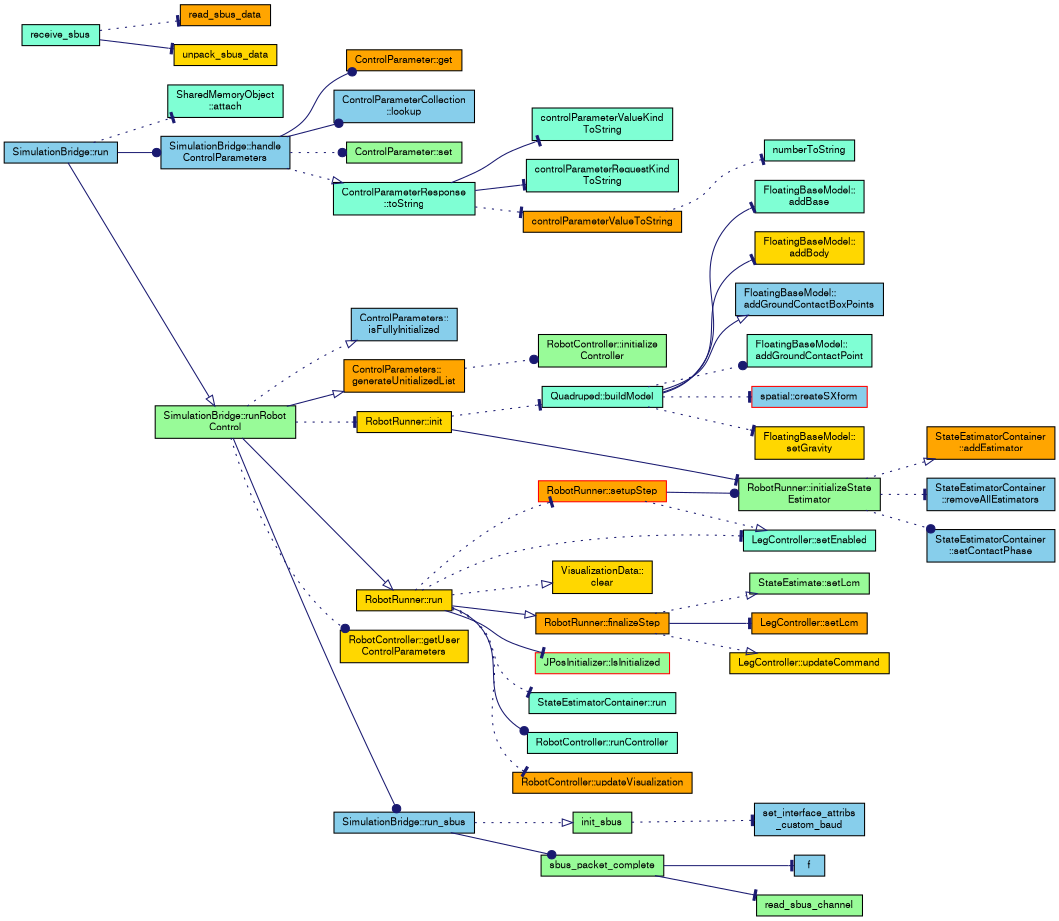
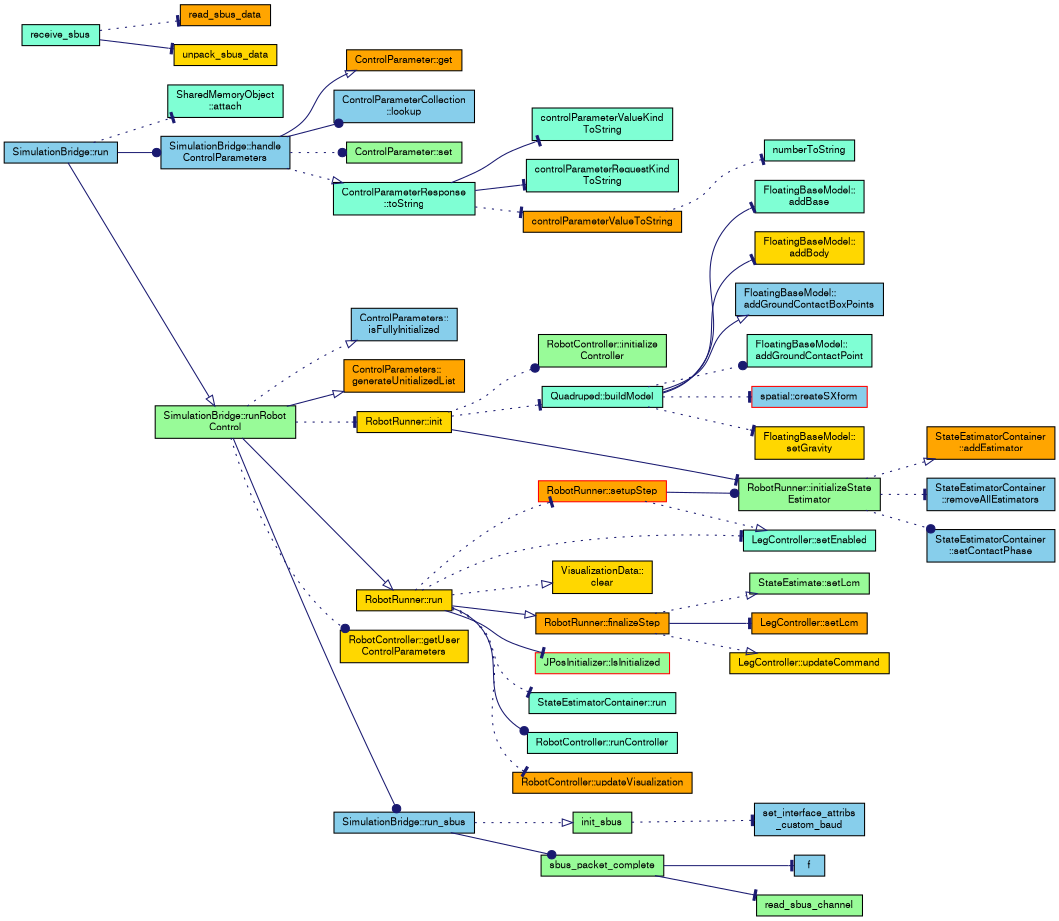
edge "SimulationBridge::handle ControlParameters" -> "ControlParameter::get": arrowhead dot -> onormal
edge "ControlParameters:: generateUnitializedList" -> "RobotController::initialize Controller": now "RobotRunner::init" -> "RobotController::initialize Controller"
